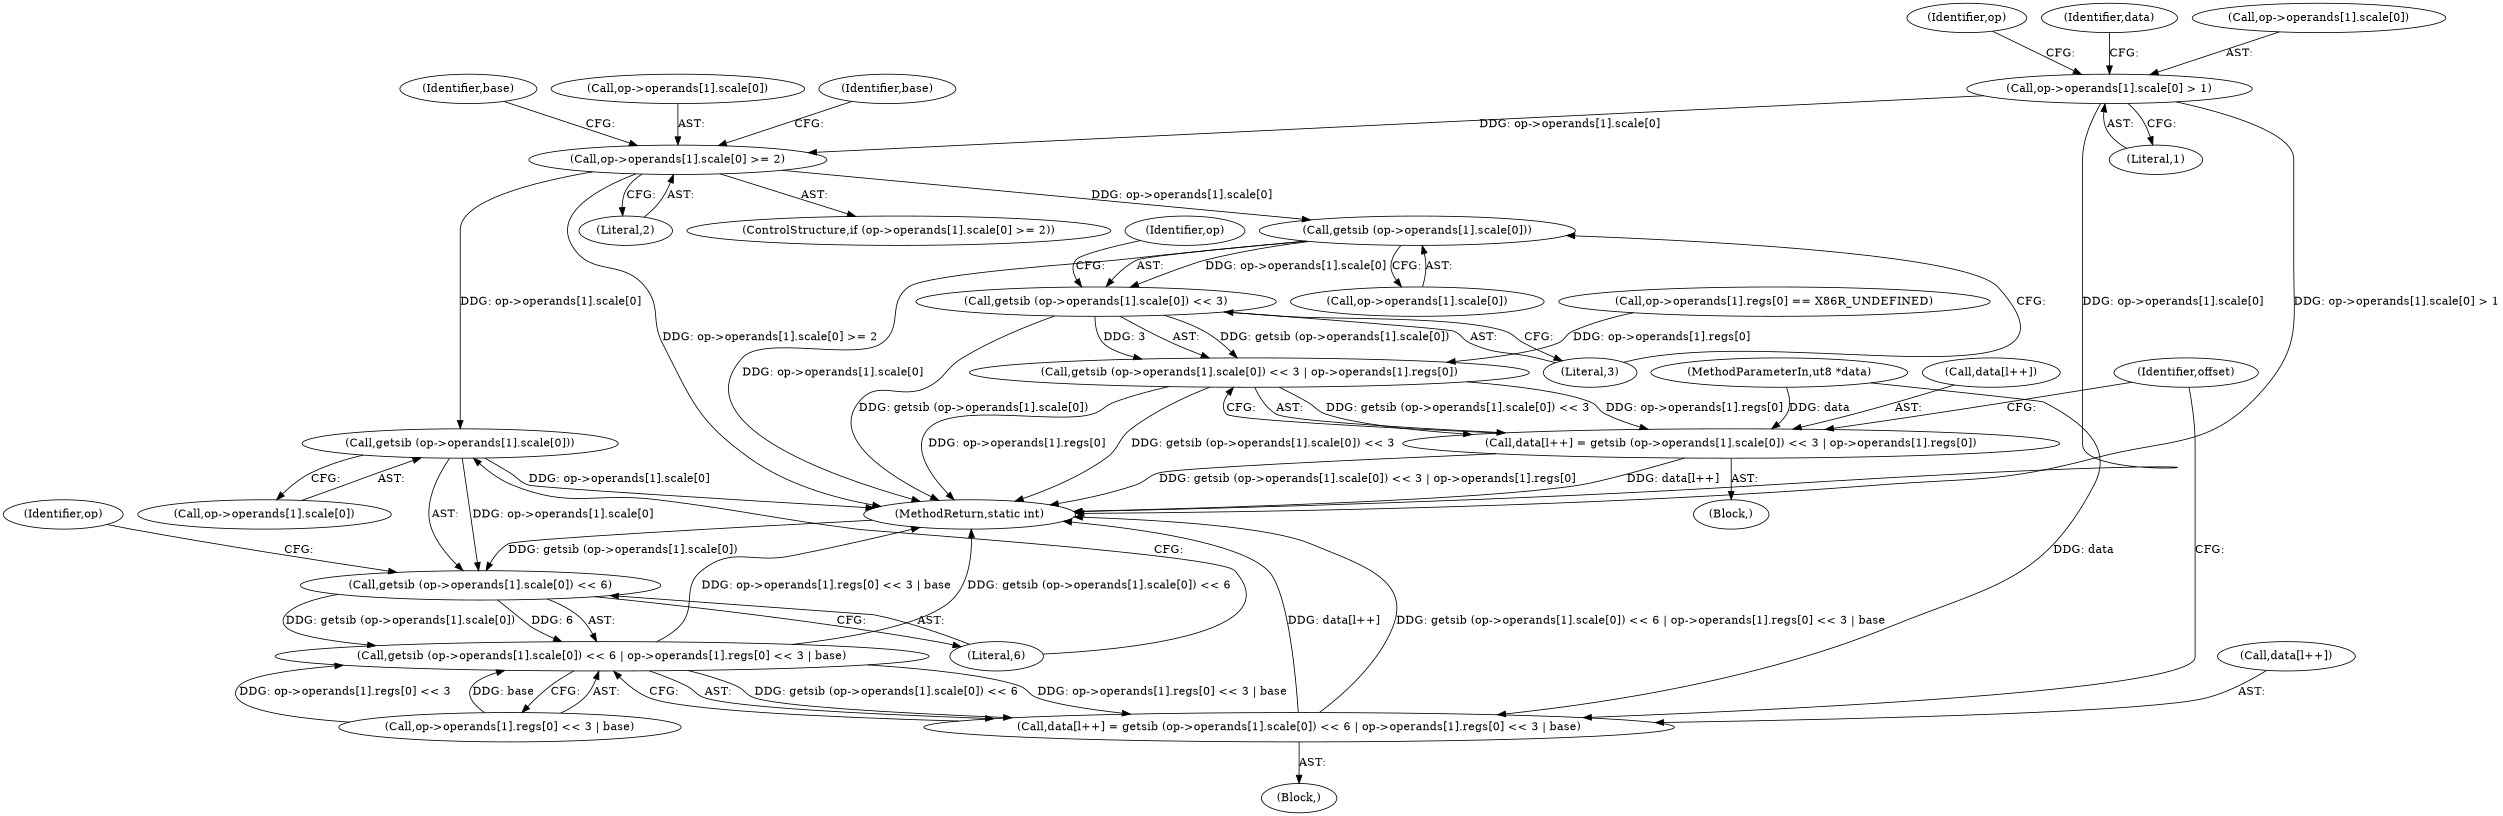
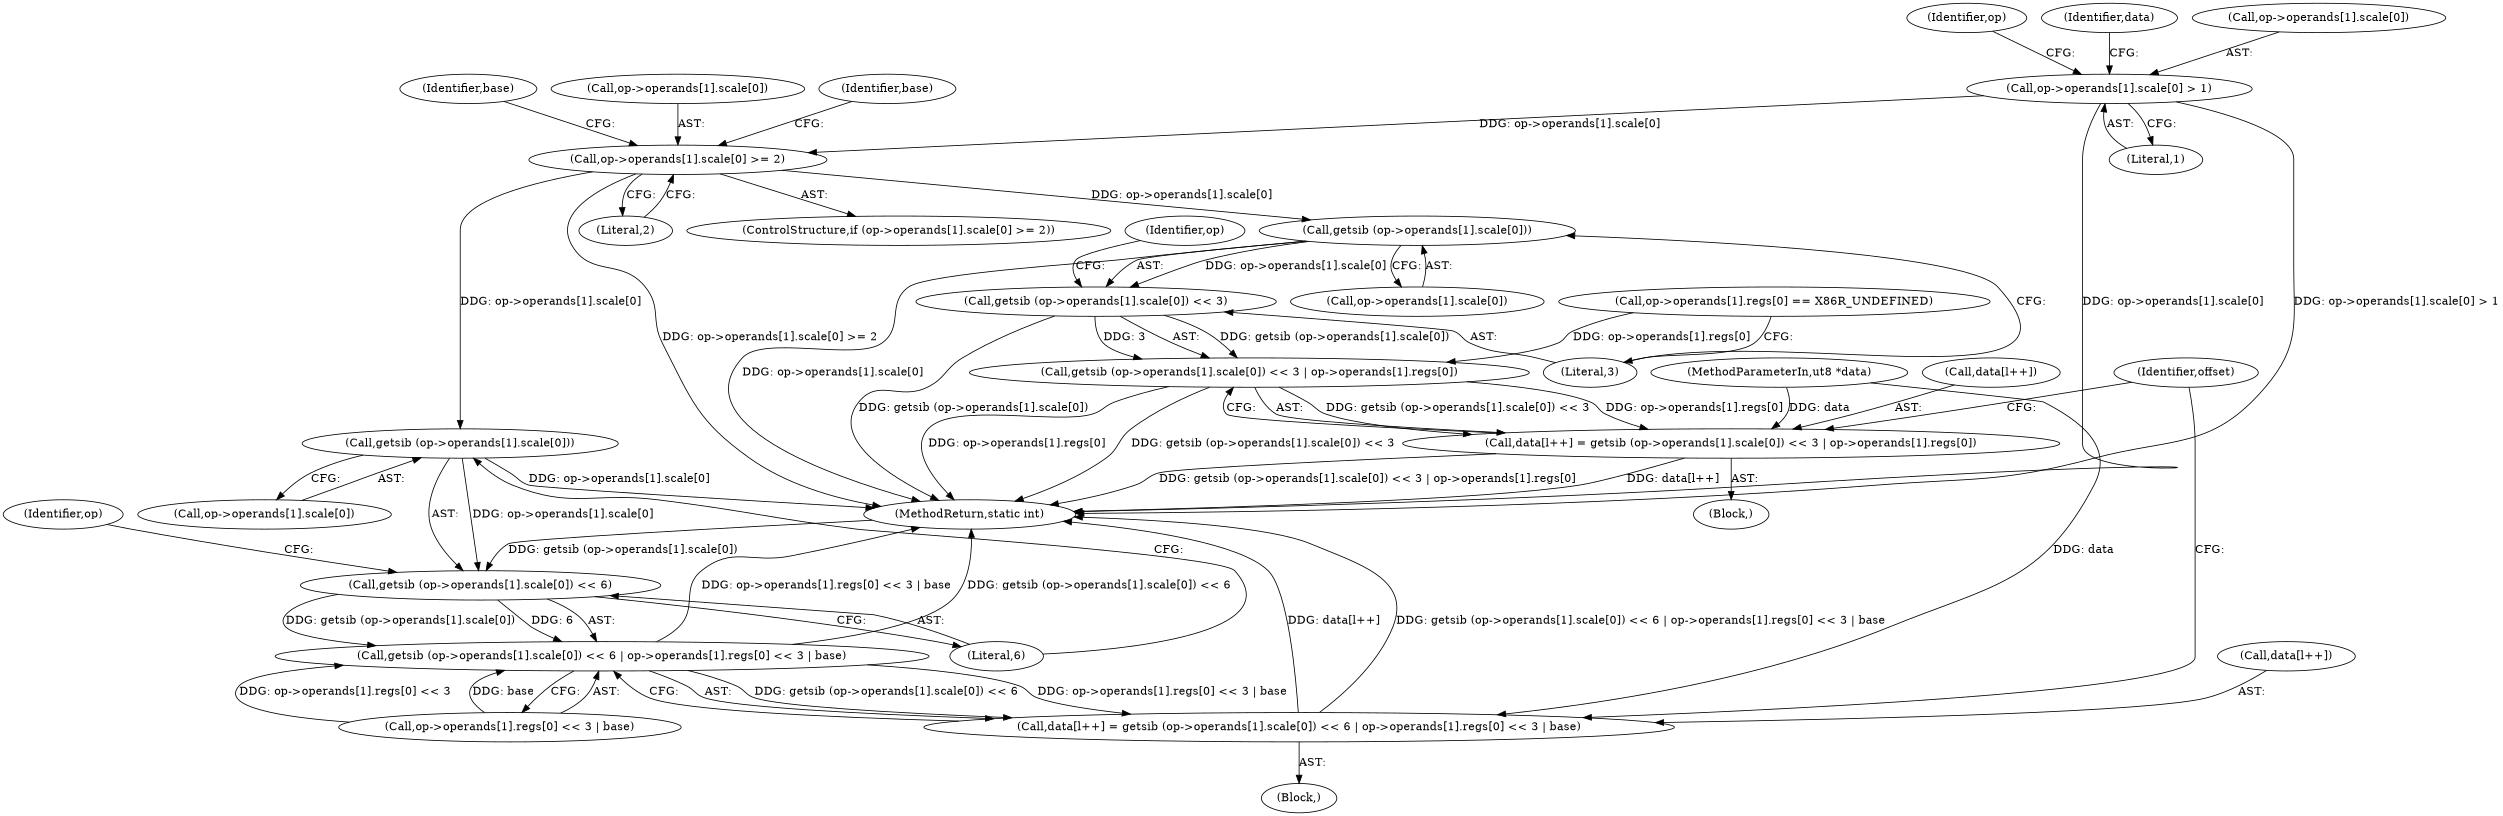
edge "(Literal,2)" -> "(Call,op->operands[1].scale[0] >= 2)": label "AST: " -> "CFG: "
edge "(Call,getsib (op->operands[1].scale[0]) << 3)" -> "(Literal,3)": now "(Call,op->operands[1].regs[0] == X86R_UNDEFINED)" -> "(Literal,3)"
